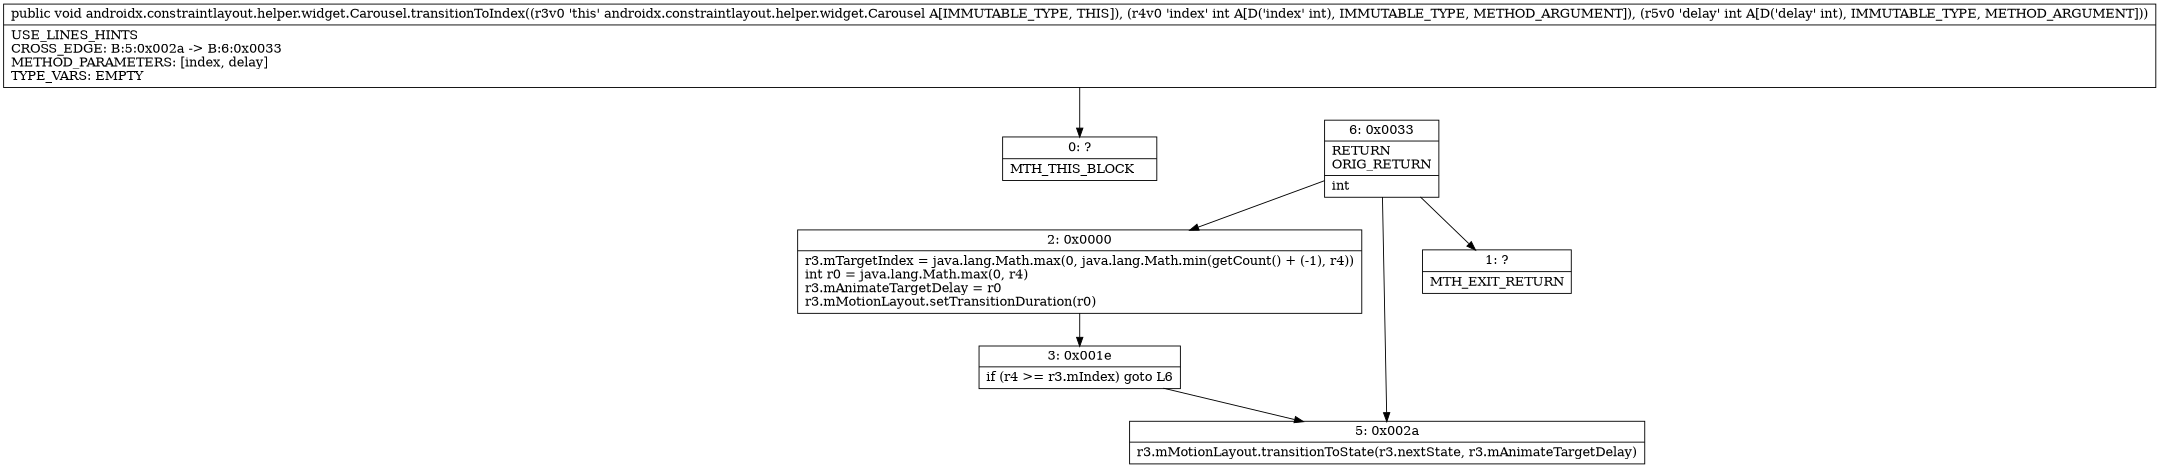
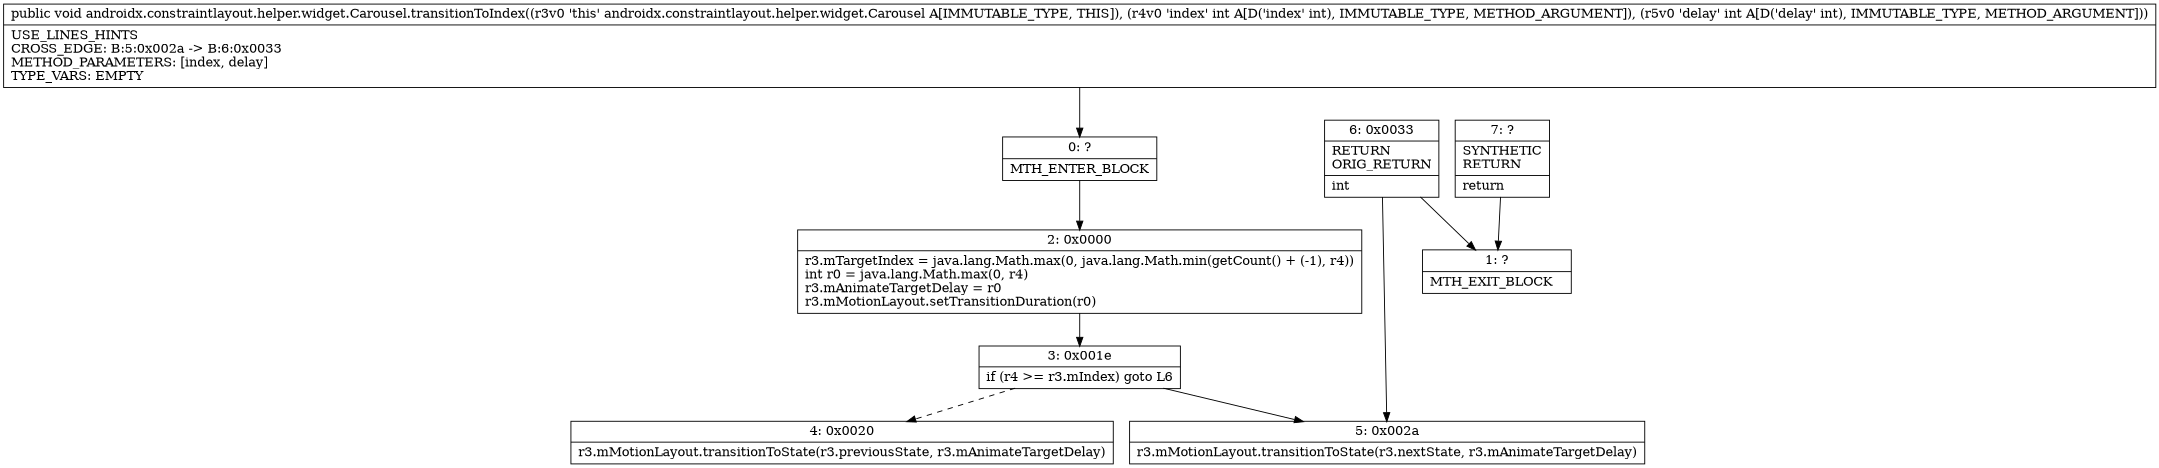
node "7: ?": added
node "0: ?": text "MTH_THIS_BLOCK" -> "MTH_ENTER_BLOCK"
edge "6: 0x0033" -> "2: 0x0000": now "0: ?" -> "2: 0x0000"
node "1: ?": text "MTH_EXIT_RETURN" -> "MTH_EXIT_BLOCK"
node "4: 0x0020": added
